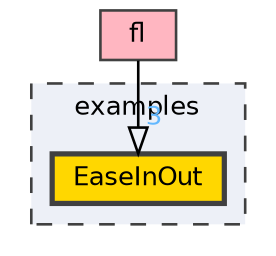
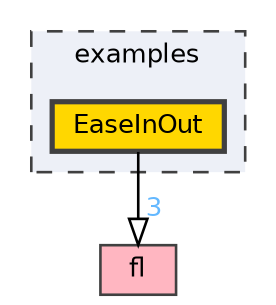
edge "fl" -> "EaseInOut": reversed
